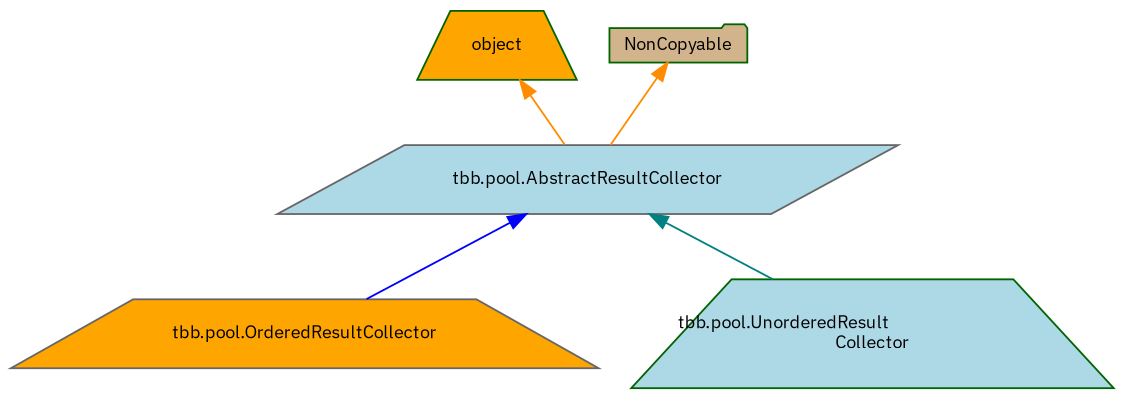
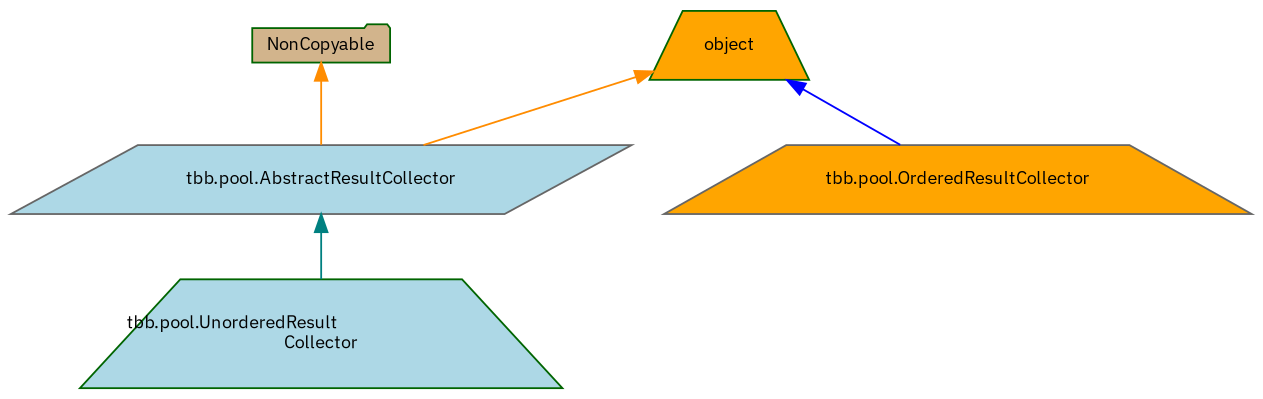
edge "tbb.pool.OrderedResultCollector" -> "tbb.pool.AbstractResultCollector": now "tbb.pool.OrderedResultCollector" -> "object"
